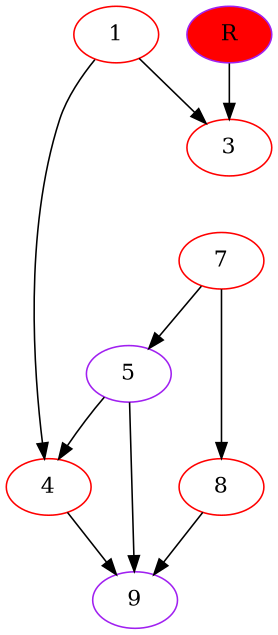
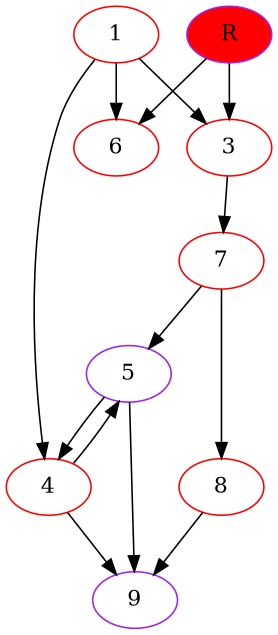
node "6": added
edge "3" -> "7": added
edge "4" -> "5": added
